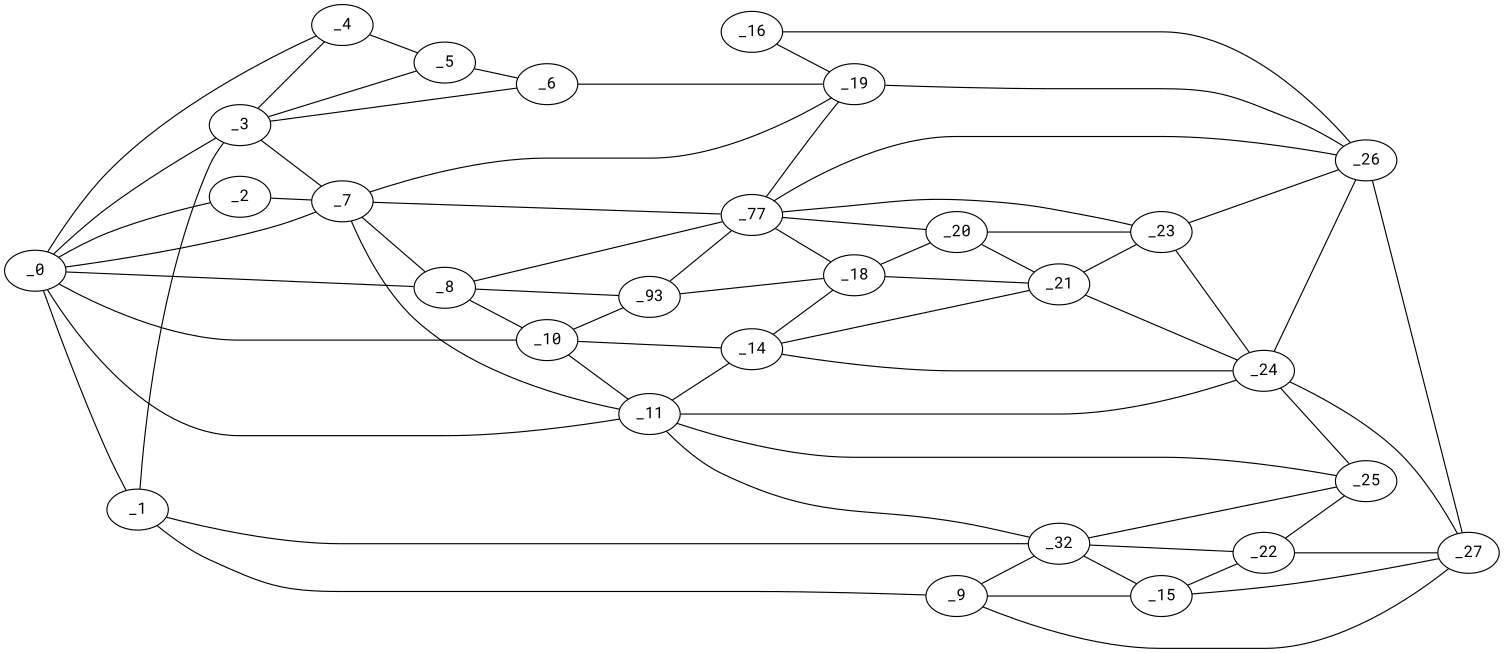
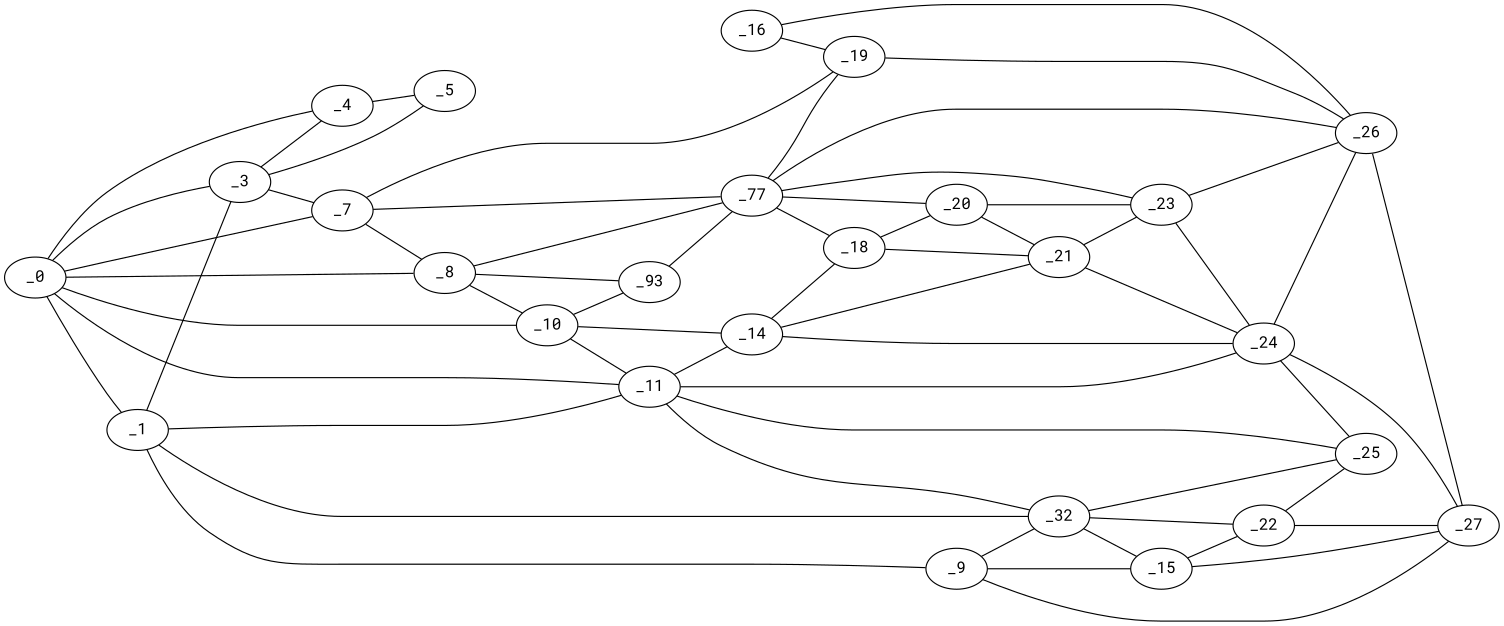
node "_6": removed
node "_2": removed
edge "_18" -- "_93": removed
edge "_7" -- "_11": now "_1" -- "_11"
